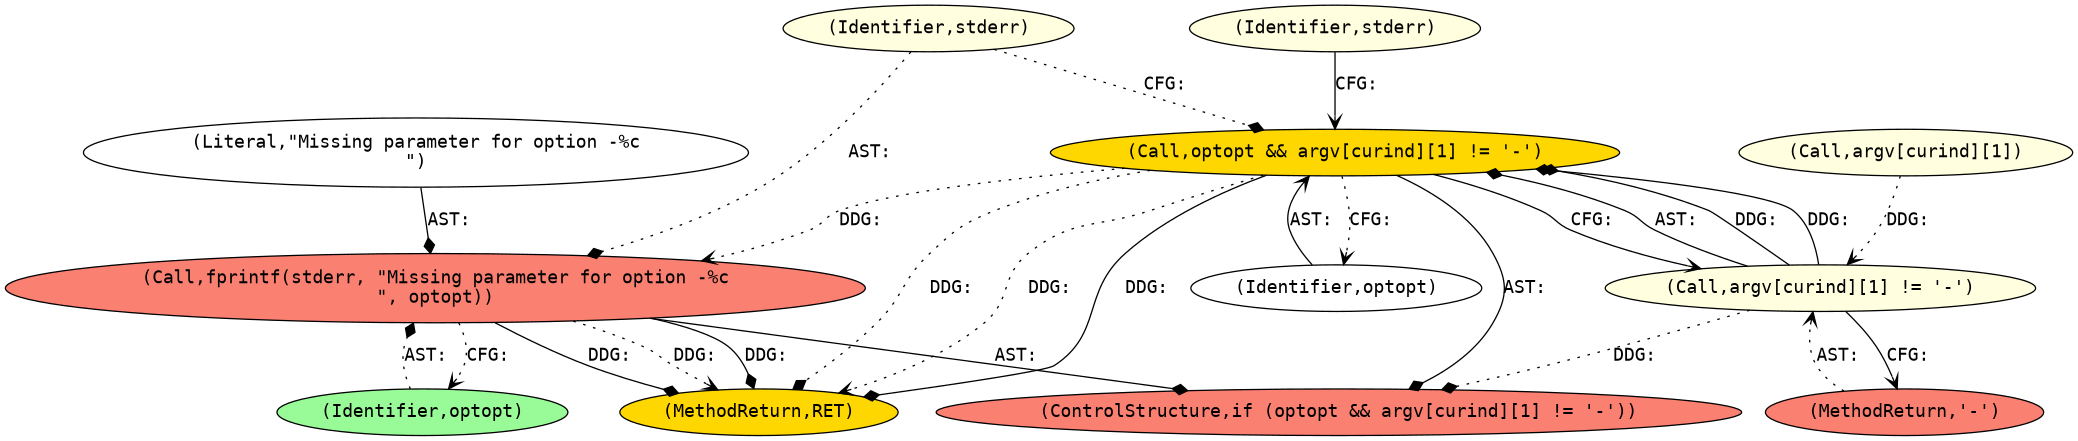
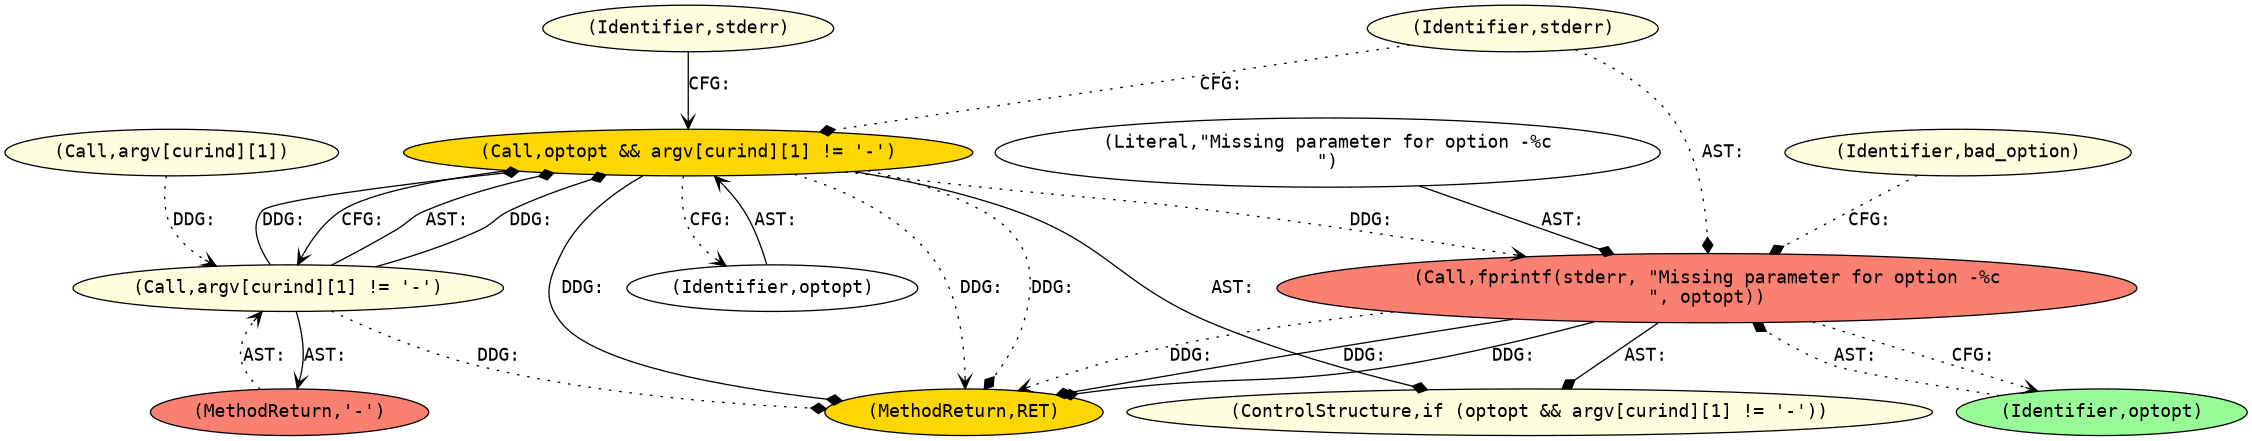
node "(Identifier,bad_option)": added
edge "(Call,argv[curind][1] != '-')" -> "(ControlStructure,if (optopt && argv[curind][1] != '-'))": now "(Call,argv[curind][1] != '-')" -> "(MethodReturn,RET)"
edge "(Call,argv[curind][1] != '-')" -> "(MethodReturn,'-')": label "CFG: " -> "AST: "
node "(ControlStructure,if (optopt && argv[curind][1] != '-'))": fillcolor salmon -> lightyellow
